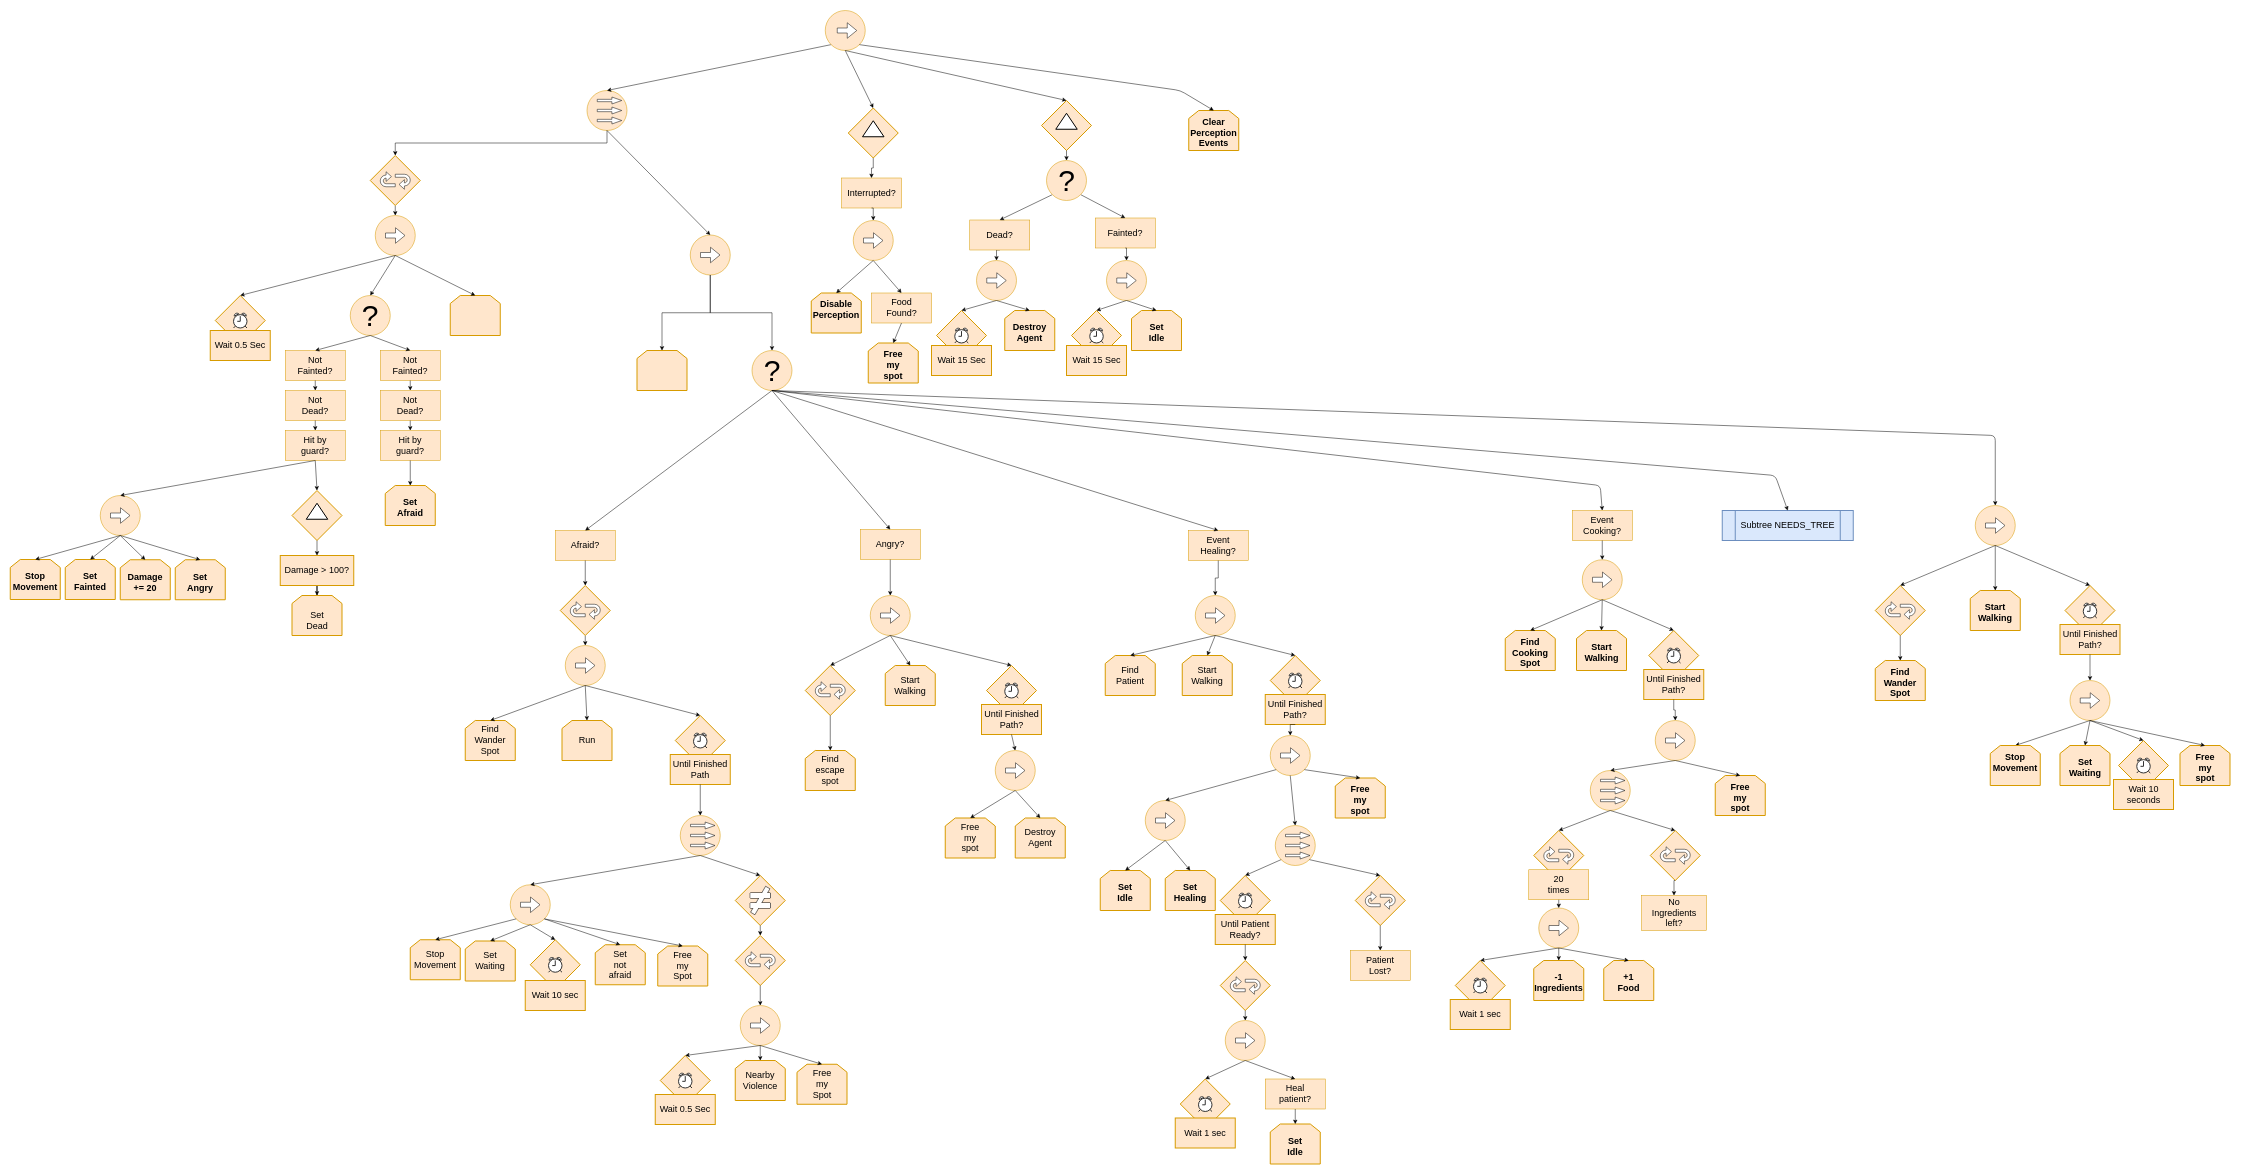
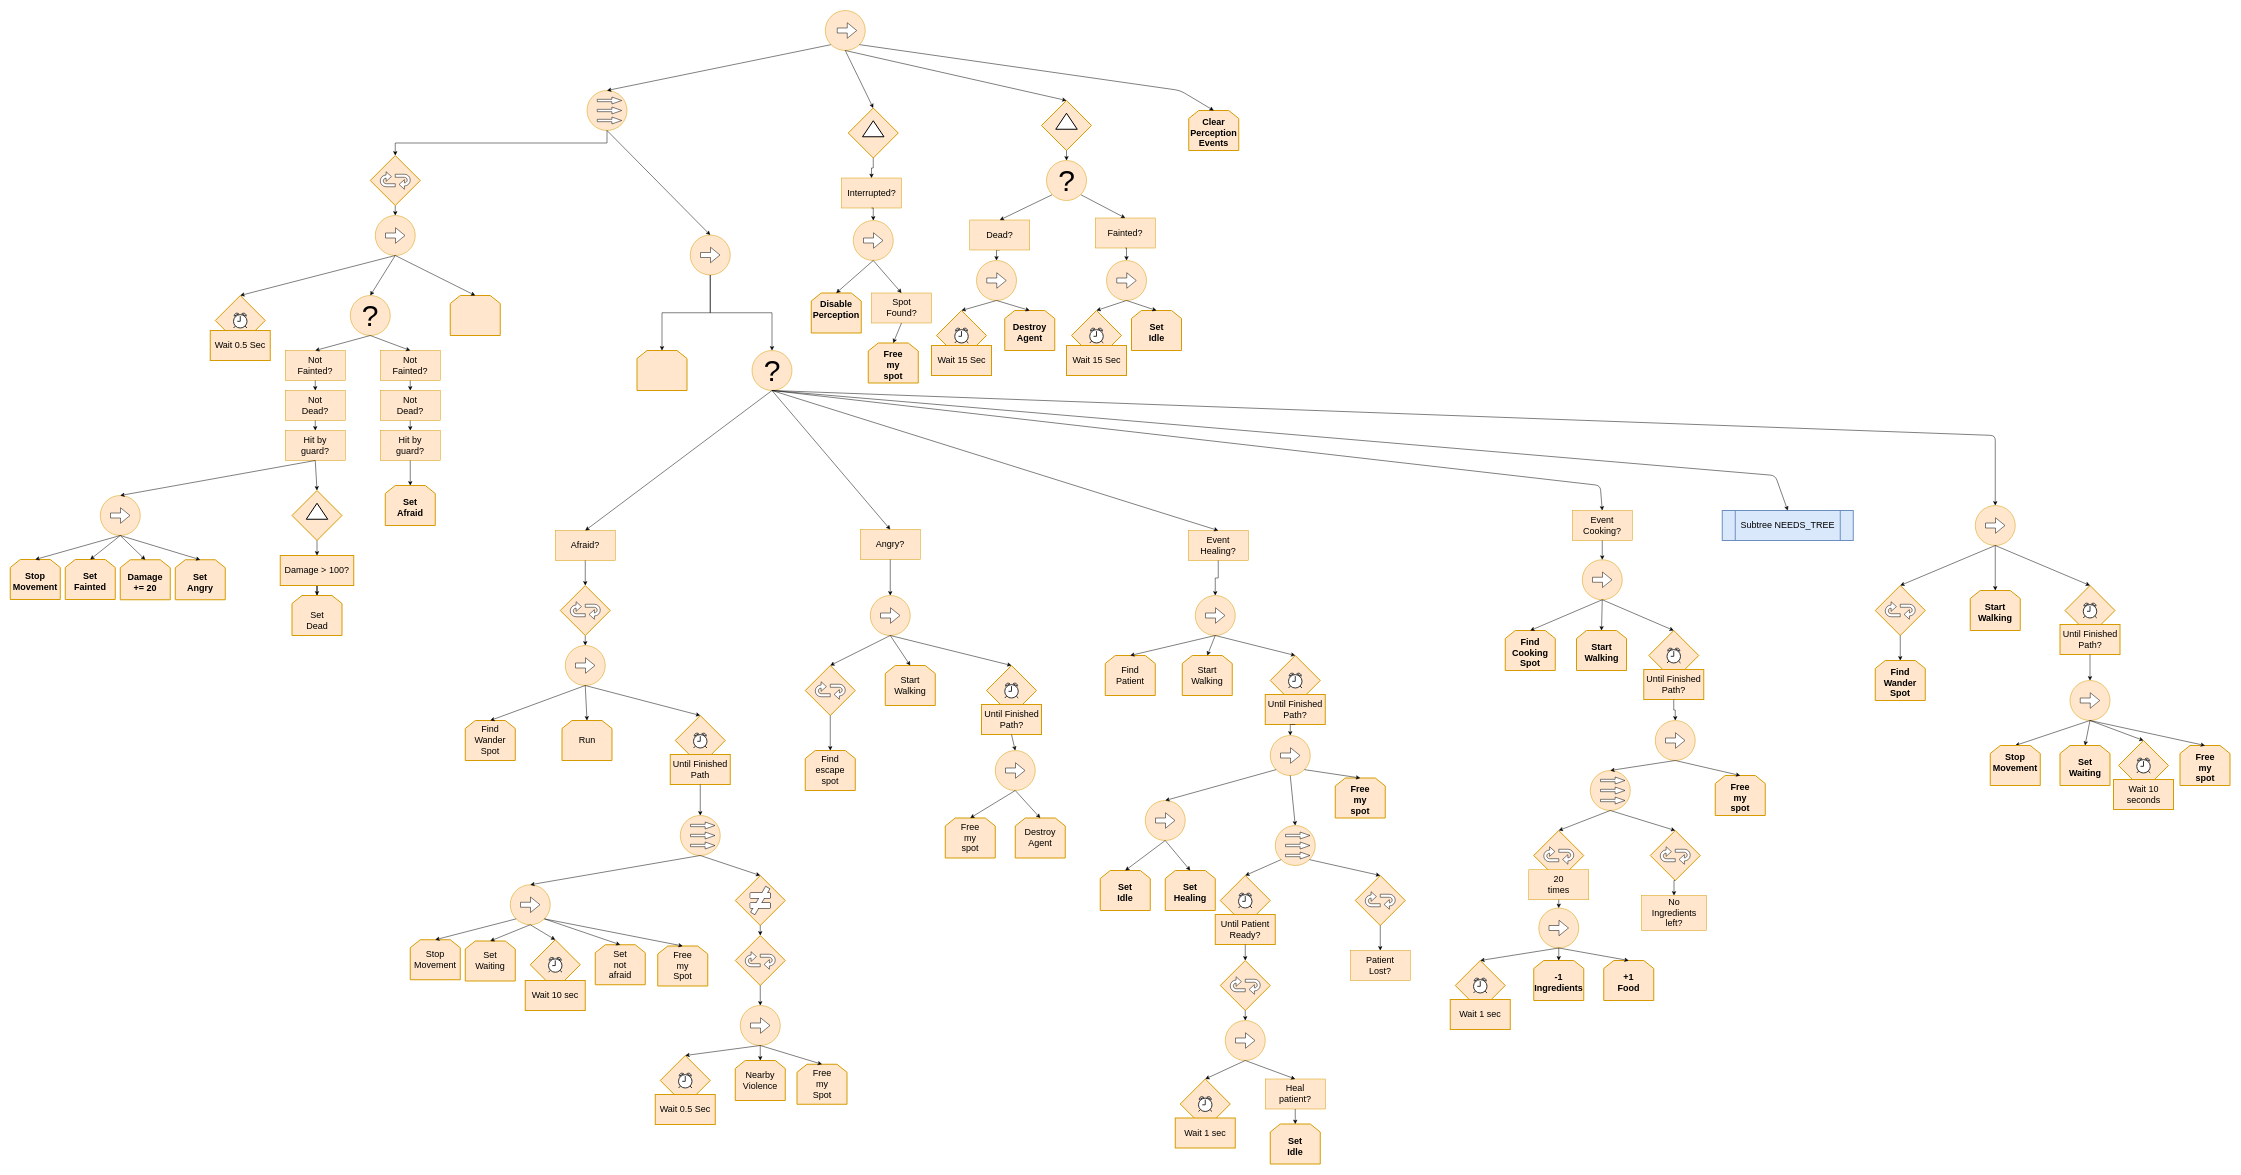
node "Food Found?": label "Food Found?" -> "Spot Found?"
